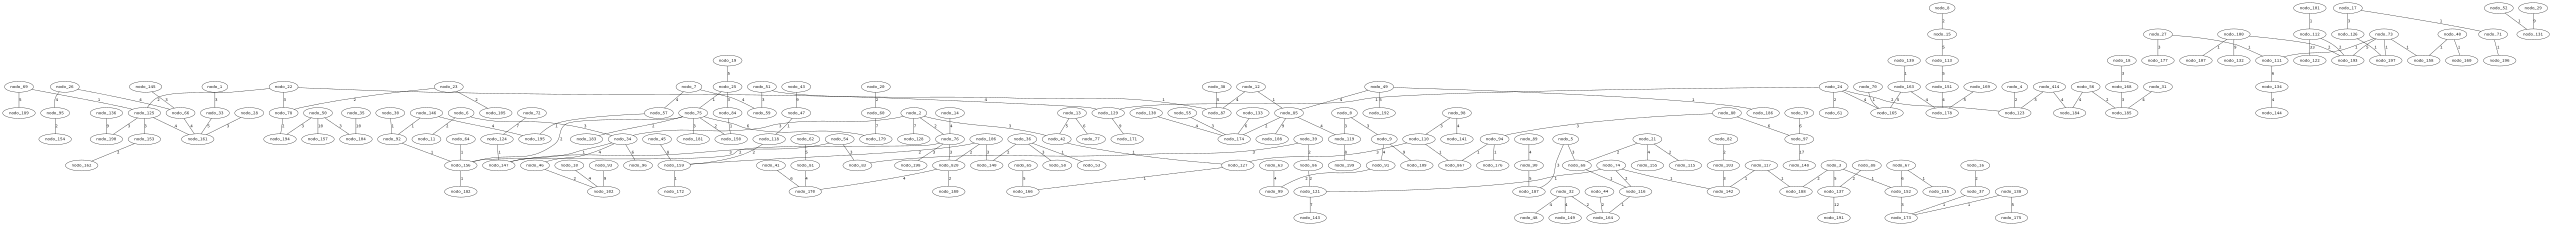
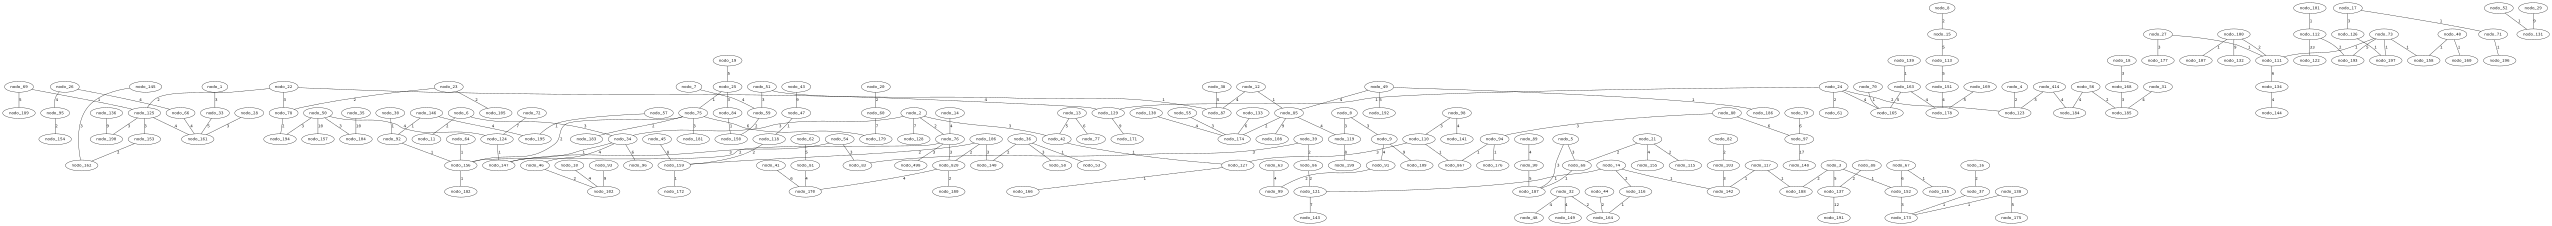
edge "nodo_100" -- "nodo_193": now "nodo_100" -- "nodo_111"
edge "nodo_145" -- "nodo_66": now "nodo_145" -- "nodo_162"
edge "nodo_7" -- "nodo_57": removed, label "4"
edge "nodo_75" -- "nodo_150": now "nodo_59" -- "nodo_150"
edge "nodo_50" -- "nodo_124": added, label "4"
node "nodo_198": label "nodo_198" -> "nodo_498"
node "nodo_65": removed
edge "nodo_68" -- "nodo_116": now "nodo_68" -- "nodo_187"
